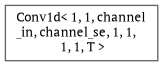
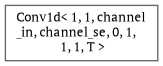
node "Conv1d< 1, 1, channel _in, channel_se, 1, 1, 1, 1, T >": label "Conv1d< 1, 1, channel _in, channel_se, 1, 1, 1, 1, T >" -> "Conv1d< 1, 1, channel _in, channel_se, 0, 1, 1, 1, T >"
